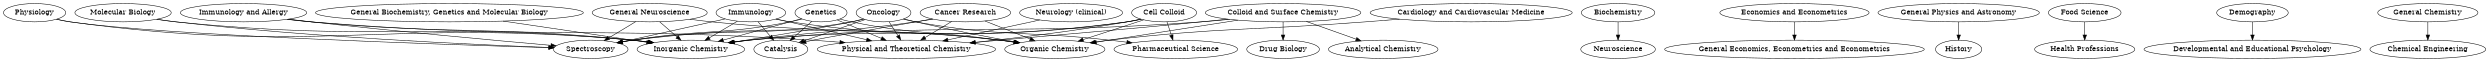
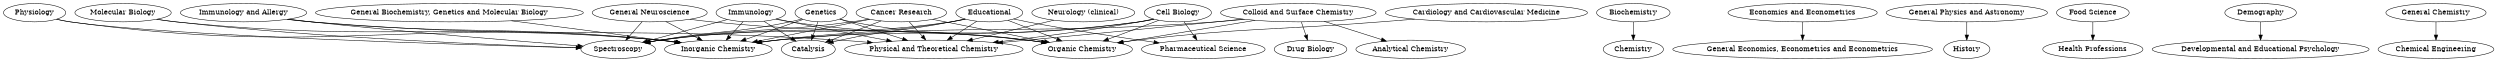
node "Oncology": label "Oncology" -> "Educational"
node "Cell Colloid": label "Cell Colloid" -> "Cell Biology"
edge "Cancer Research" -> "Spectroscopy": added
node "Neuroscience": label "Neuroscience" -> "Chemistry"
